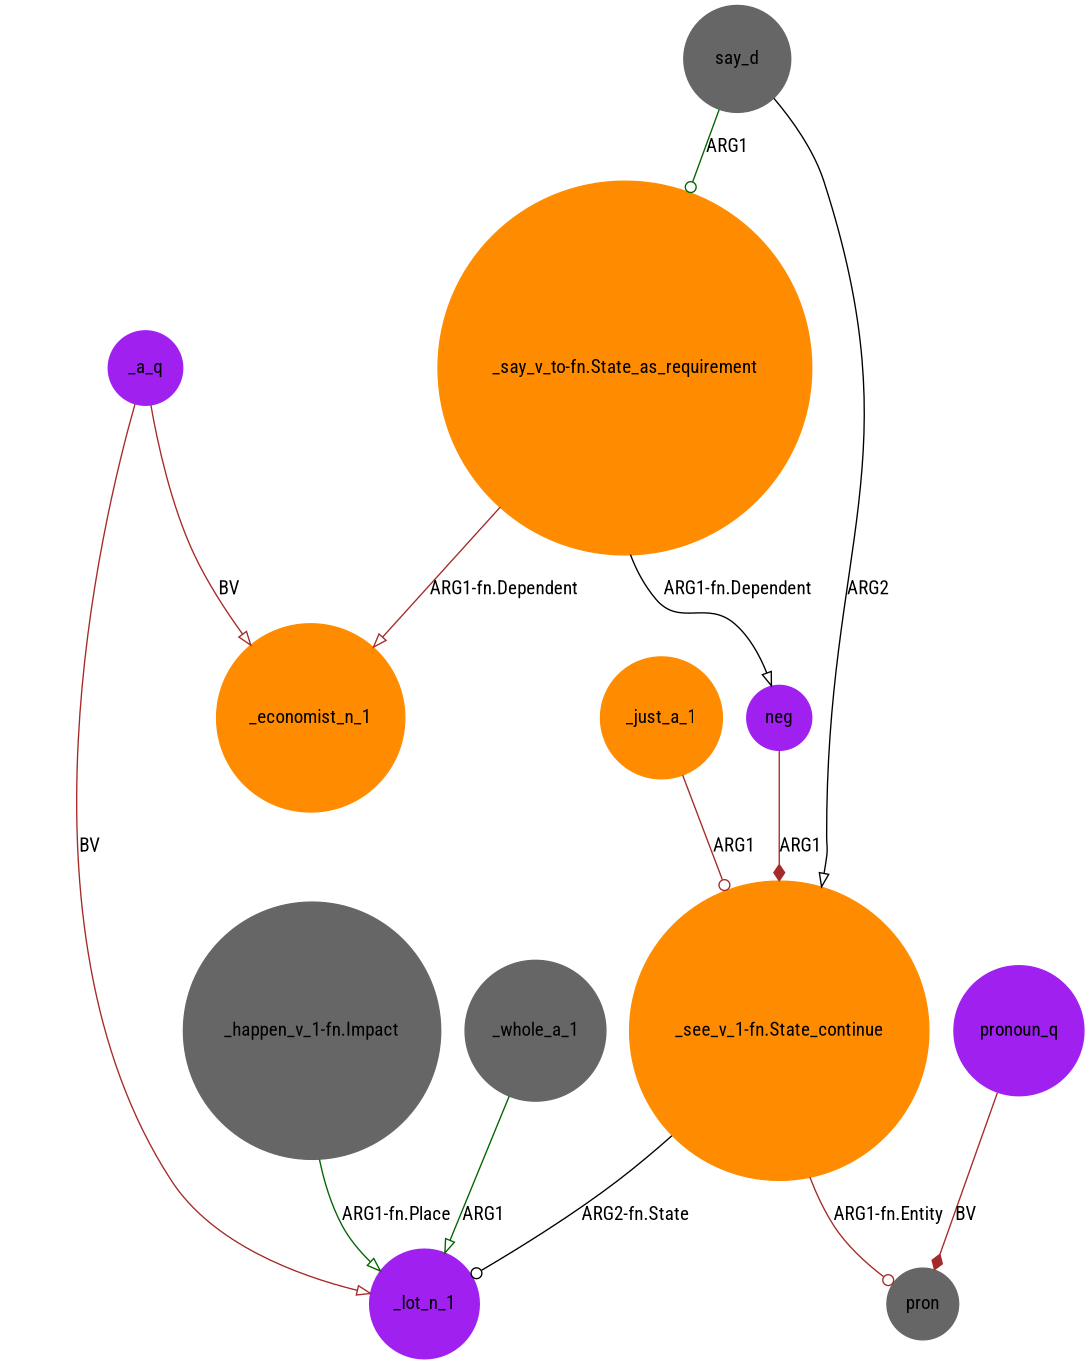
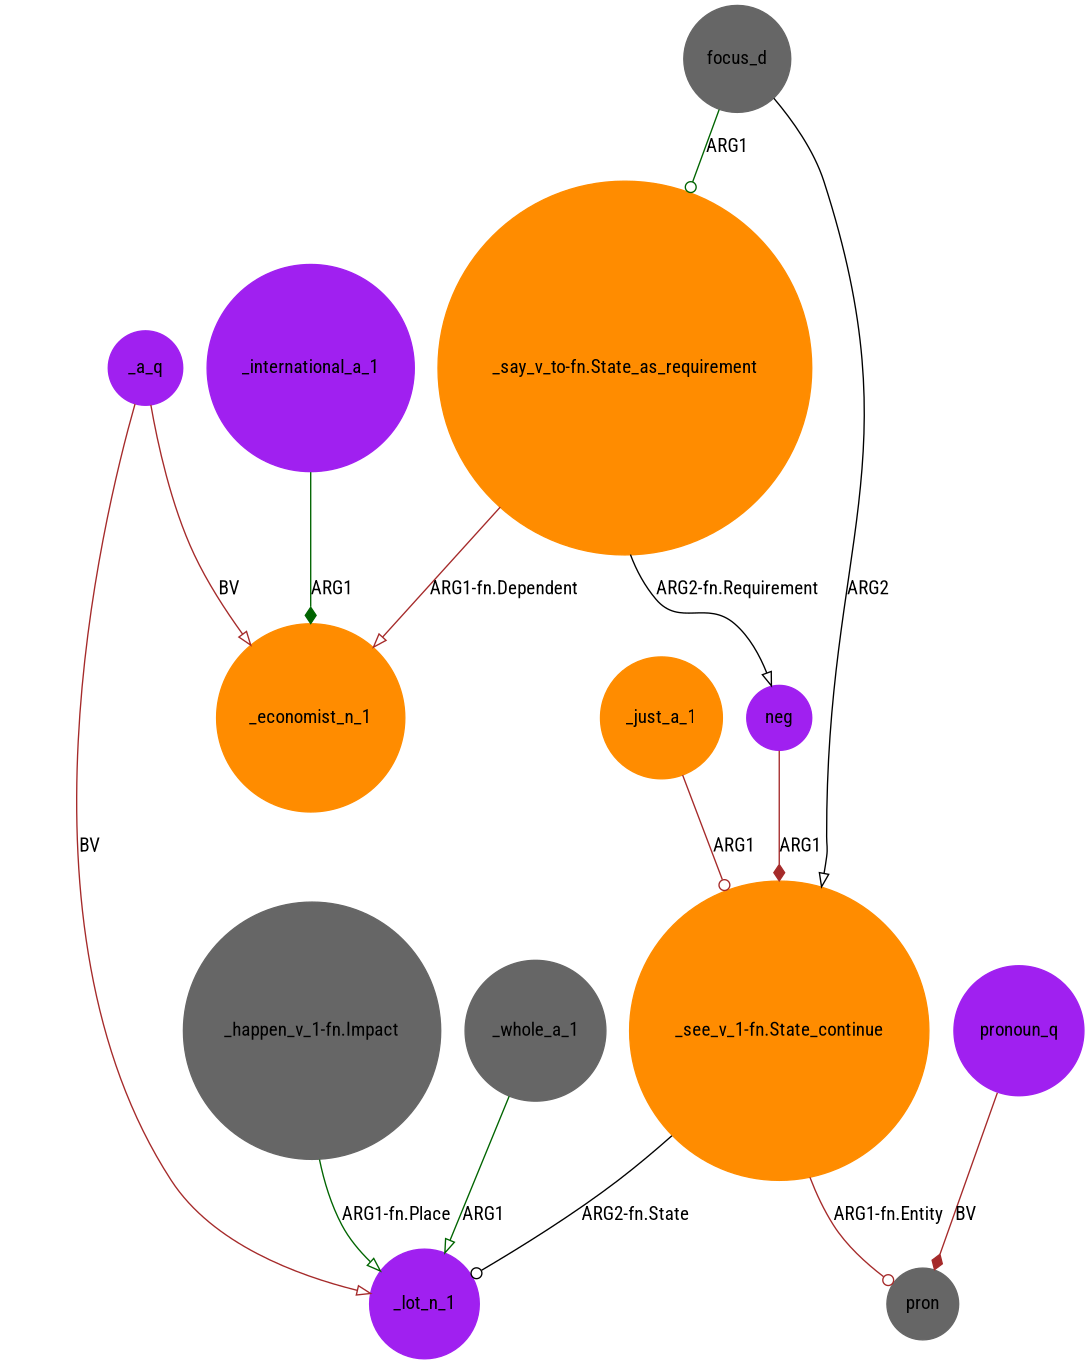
node "say_d": label "say_d" -> "focus_d"
node "_international_a_1": added
edge "_say_v_to-fn.State_as_requirement" -> "neg": label "ARG1-fn.Dependent" -> "ARG2-fn.Requirement"
